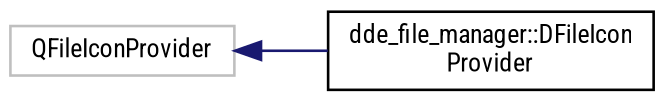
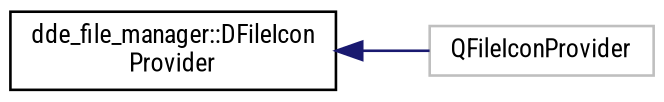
edge "dde_file_manager::DFileIcon Provider" -> "QFileIconProvider": reversed
